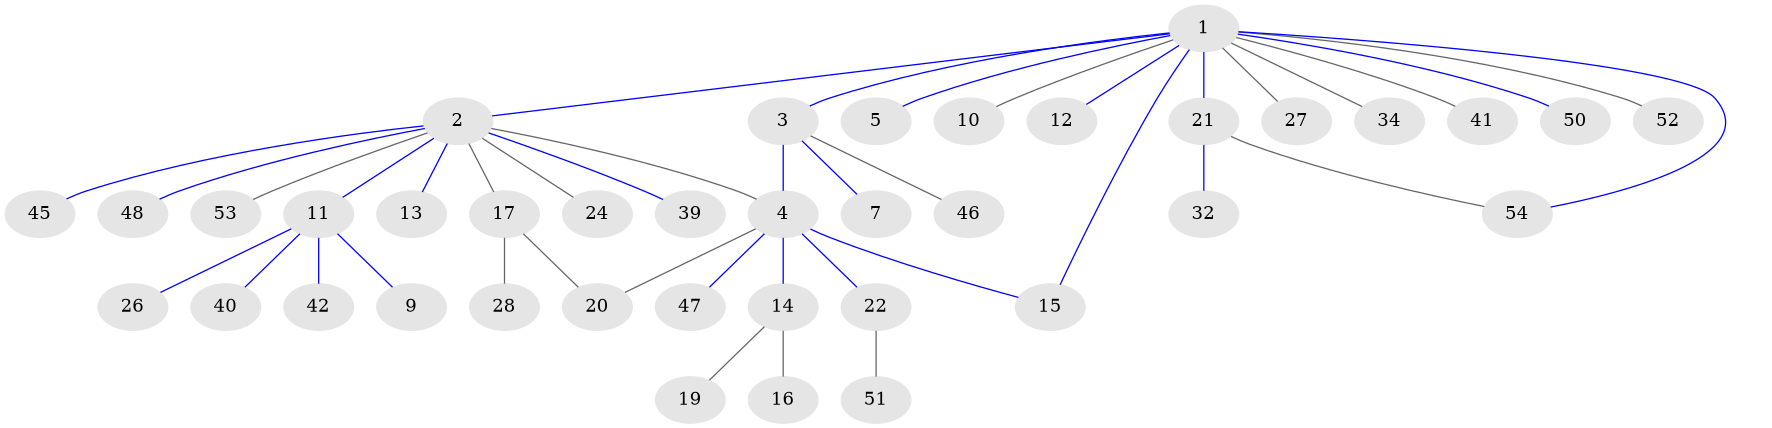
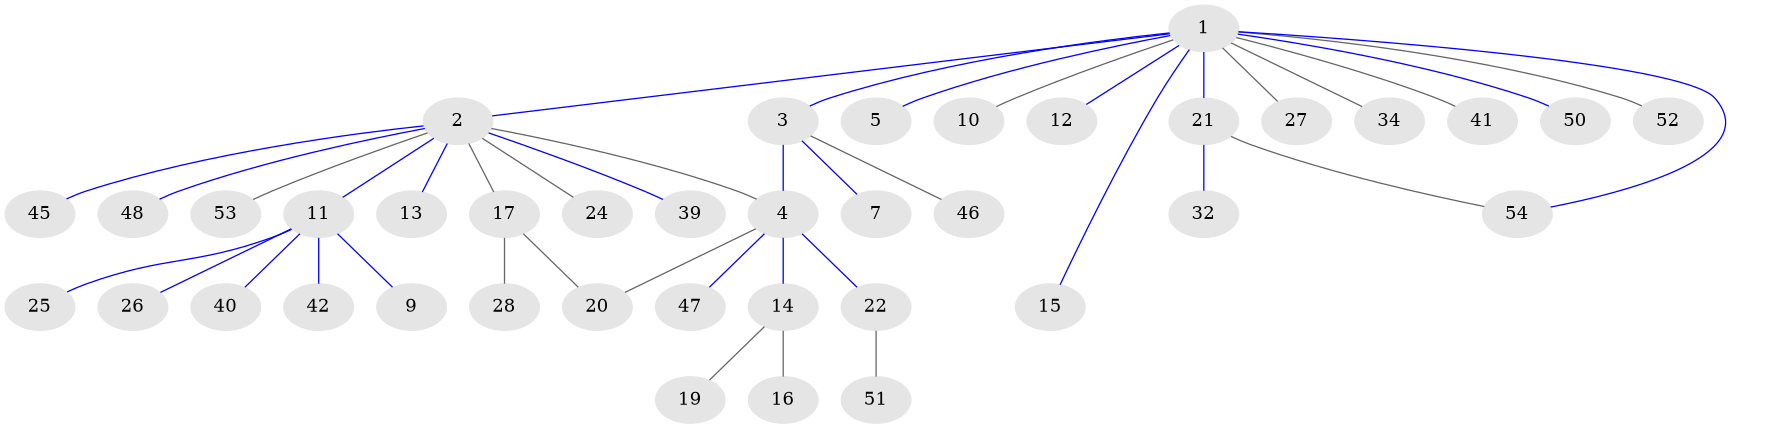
edge "4" -- "15": removed
node "25": added
